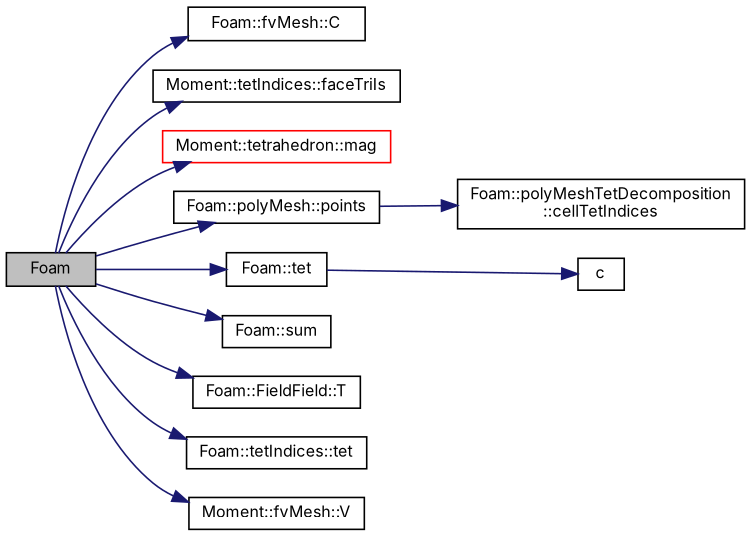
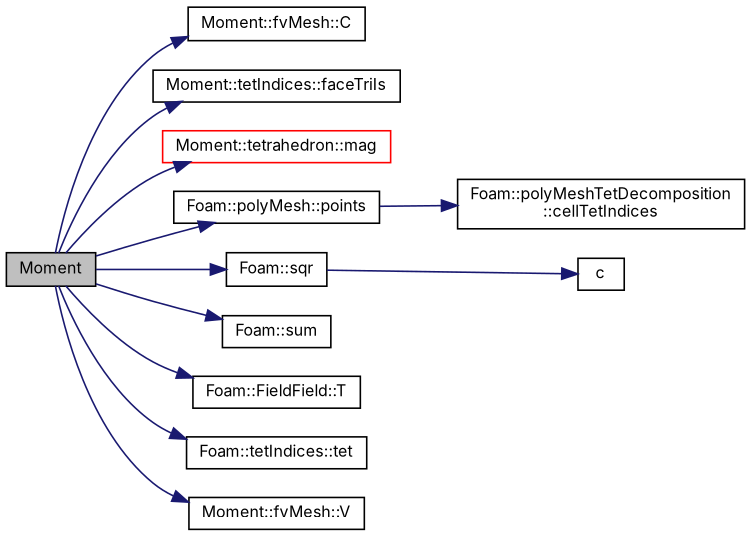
node "Foam::fvMesh::C": label "Foam::fvMesh::C" -> "Moment::fvMesh::C"
node "Foam": label "Foam" -> "Moment"
node "Foam::tet": label "Foam::tet" -> "Foam::sqr"
